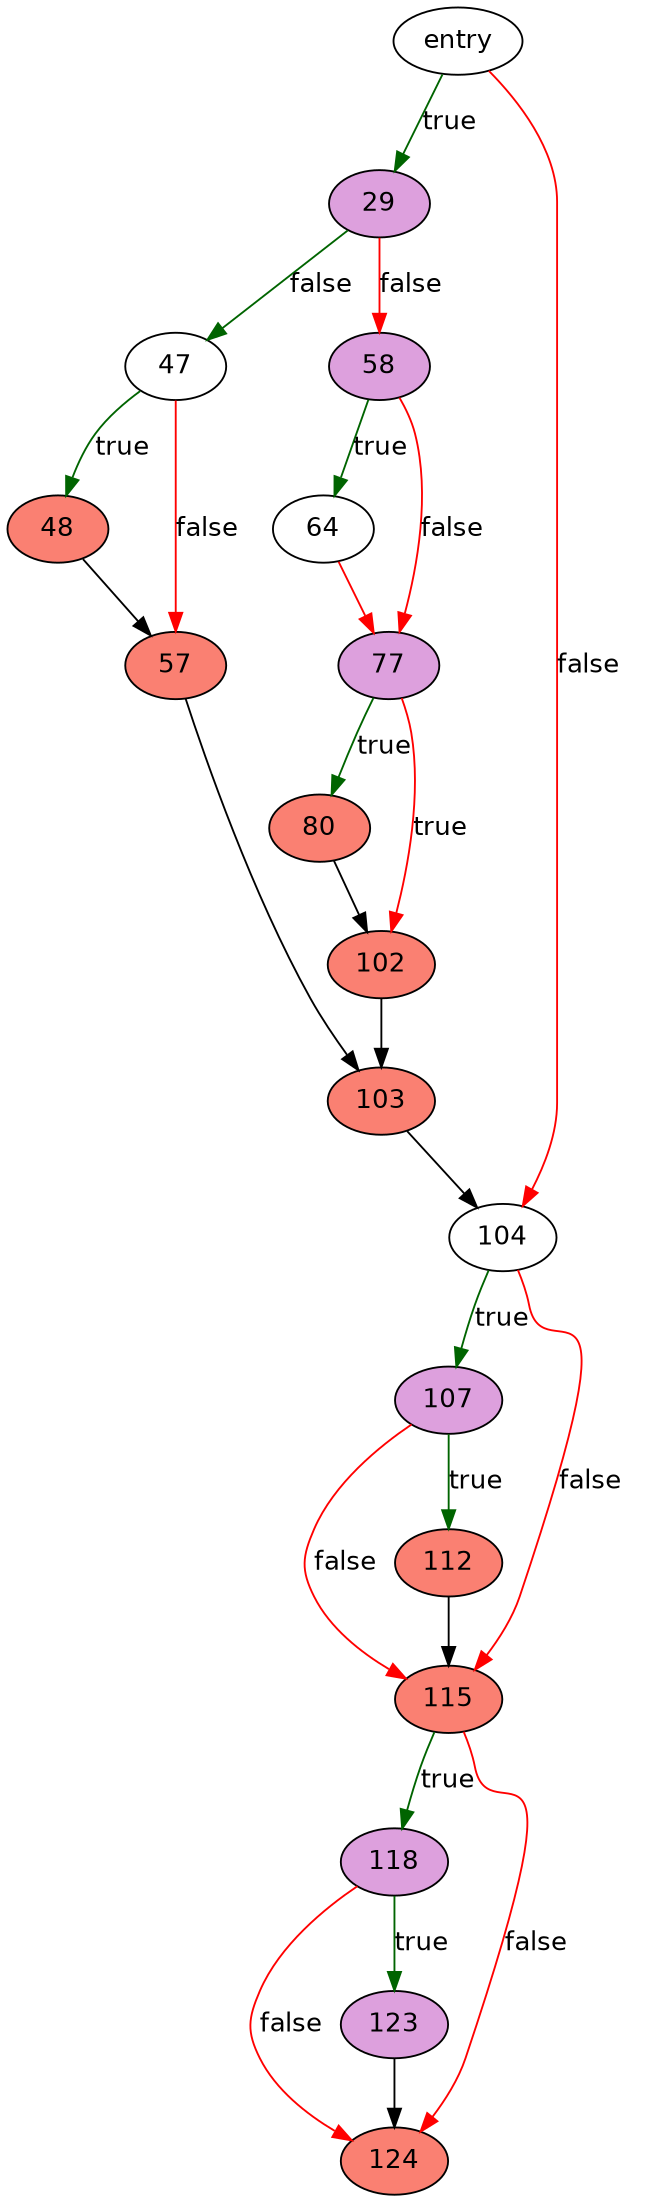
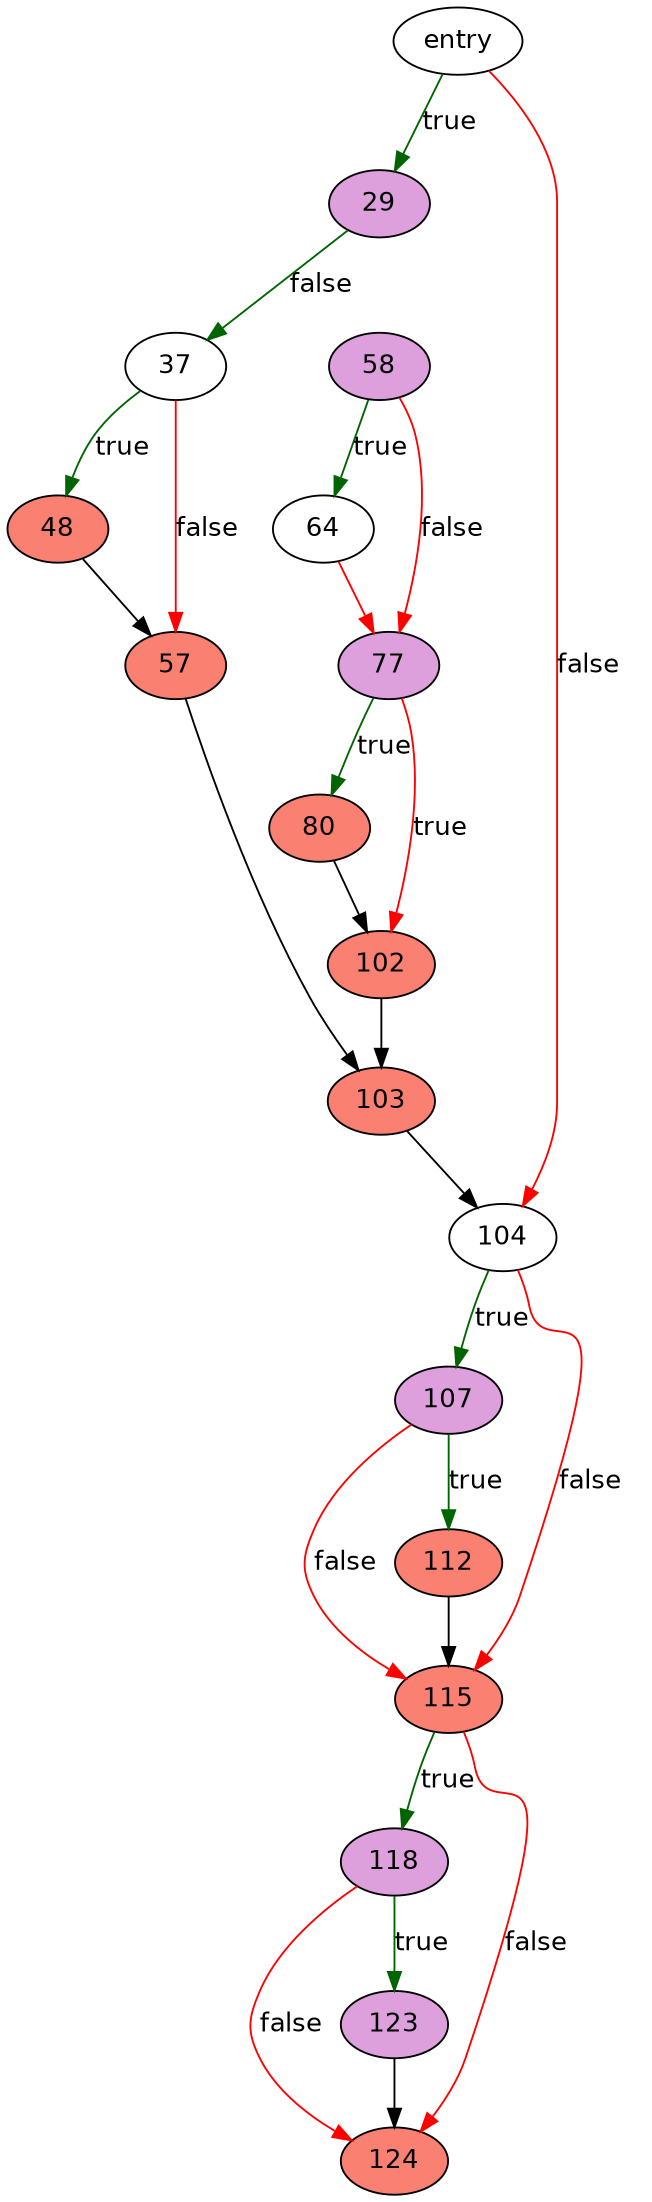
edge "29" -> "58": removed, label "false"
node "47": label "47" -> "37"
